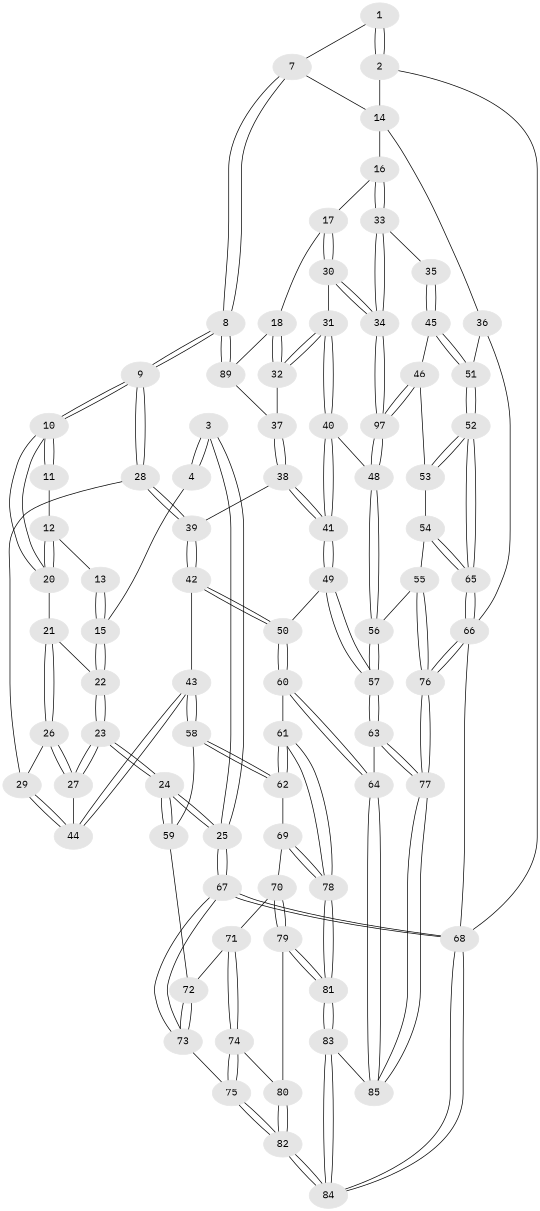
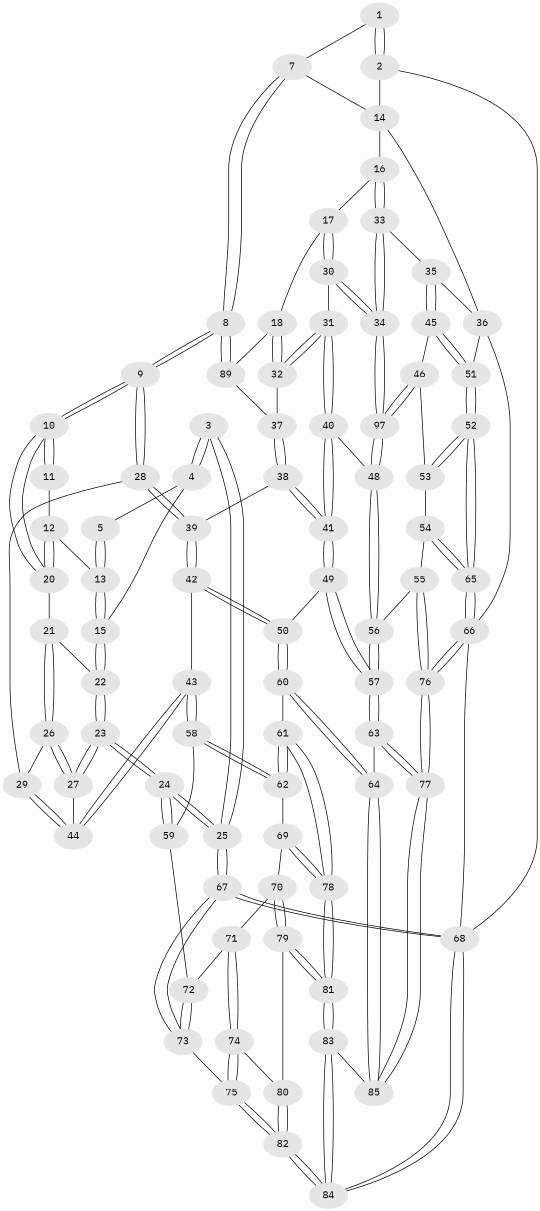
edge "35" -- "36": added
node "5": added
